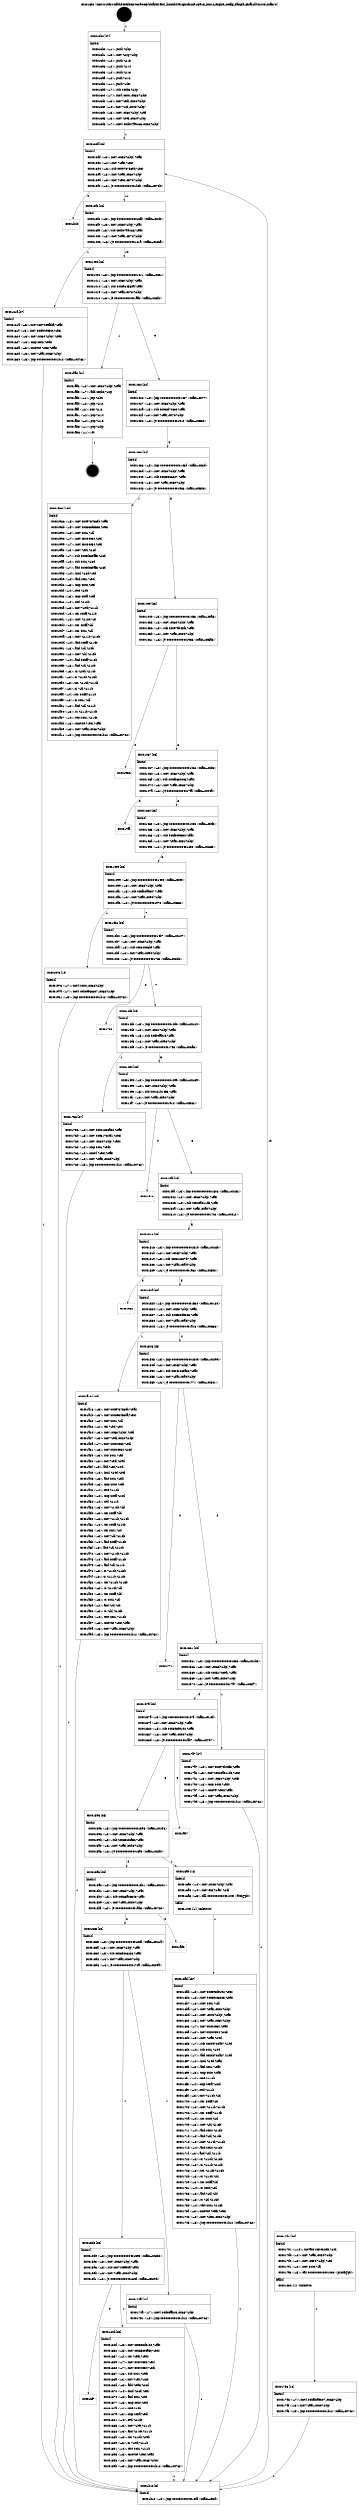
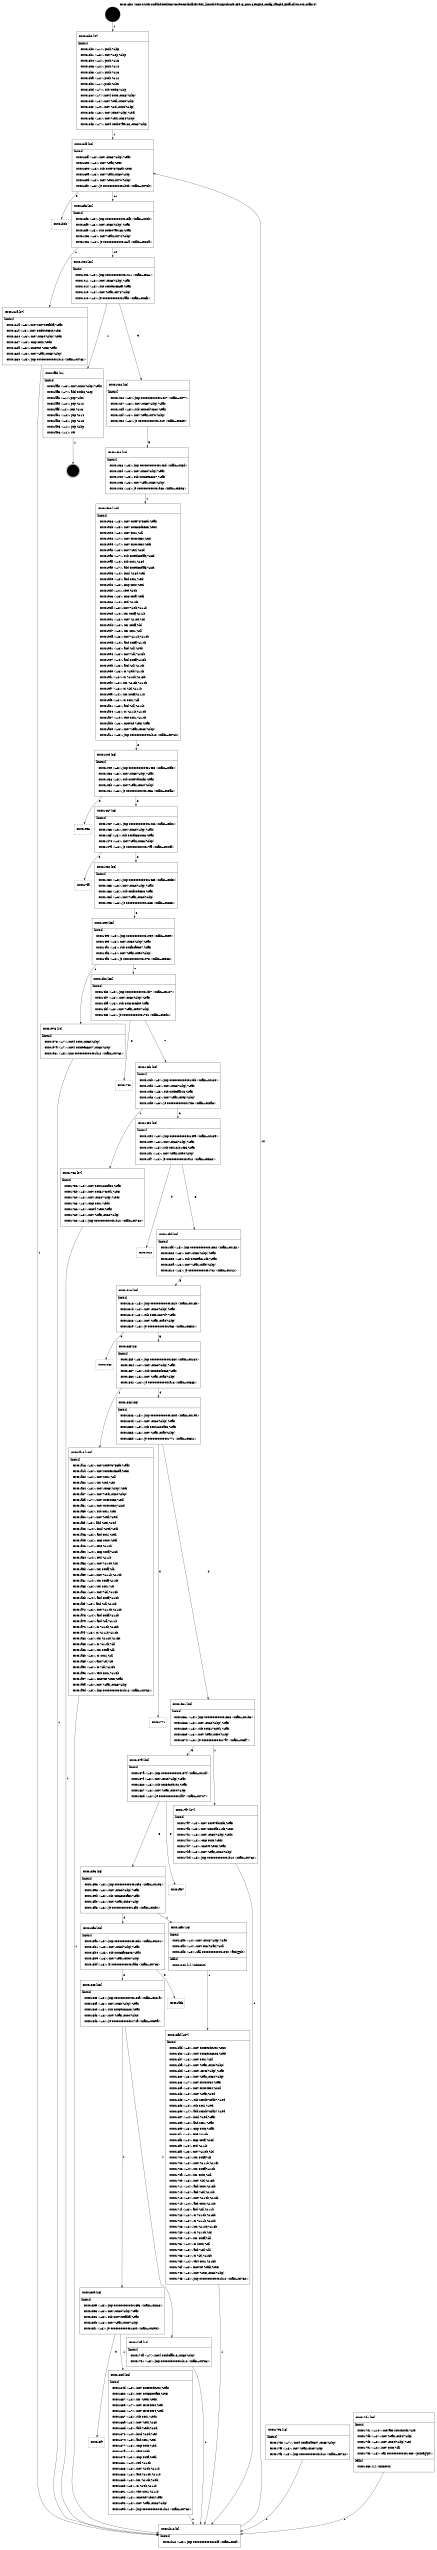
edge "0x401438 [22]" -> "0x40144e [25]": now "0x401986 [144]" -> "0x40144e [25]"
edge "0x4017d1 [23]" -> "0x4017e8 [18]": now "0x4017d1 [23]" -> "0x401b12 [5]"
